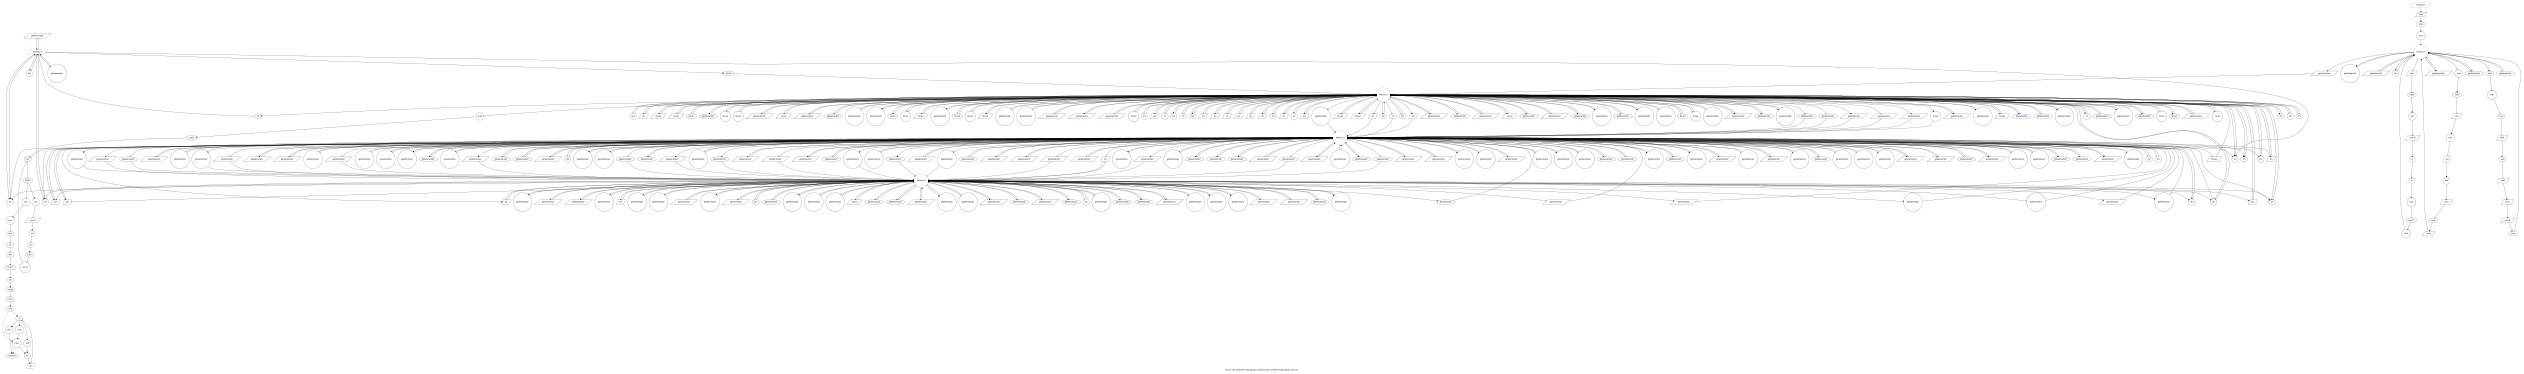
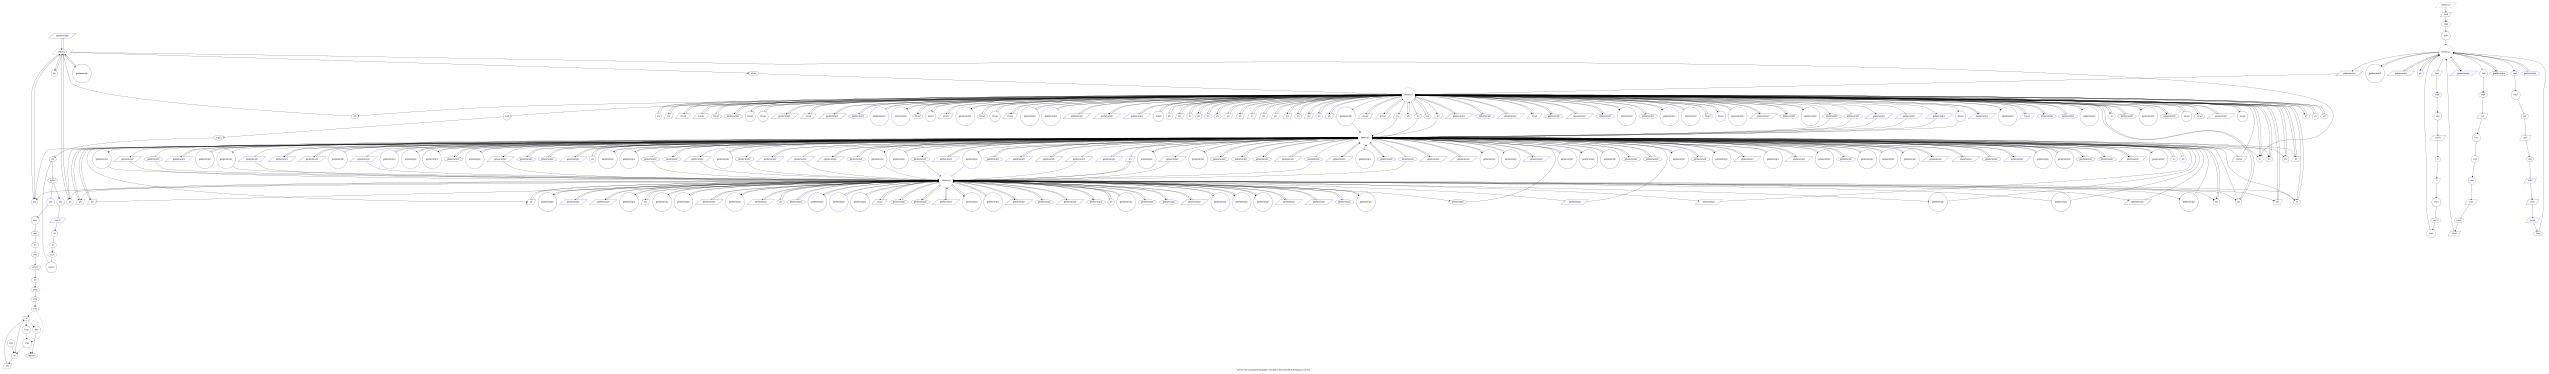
edge "i.0" -> "add": now "i.0" -> "inc"
